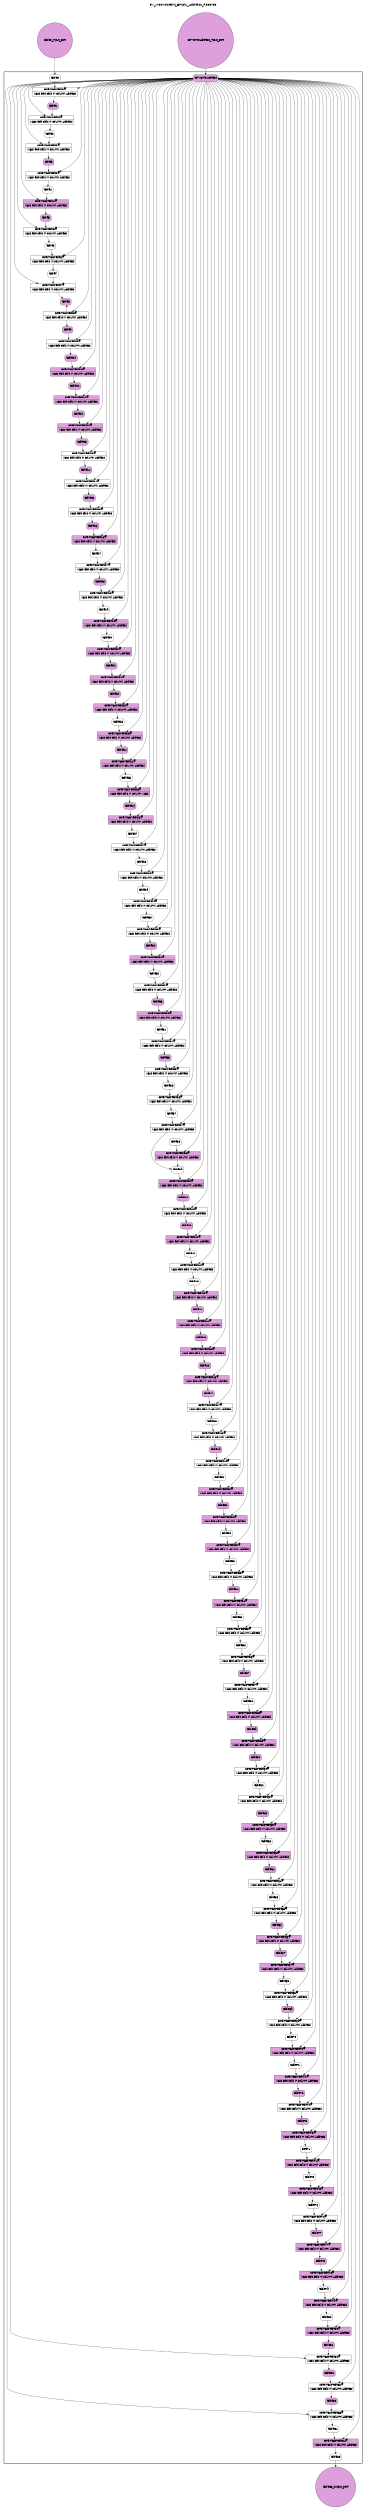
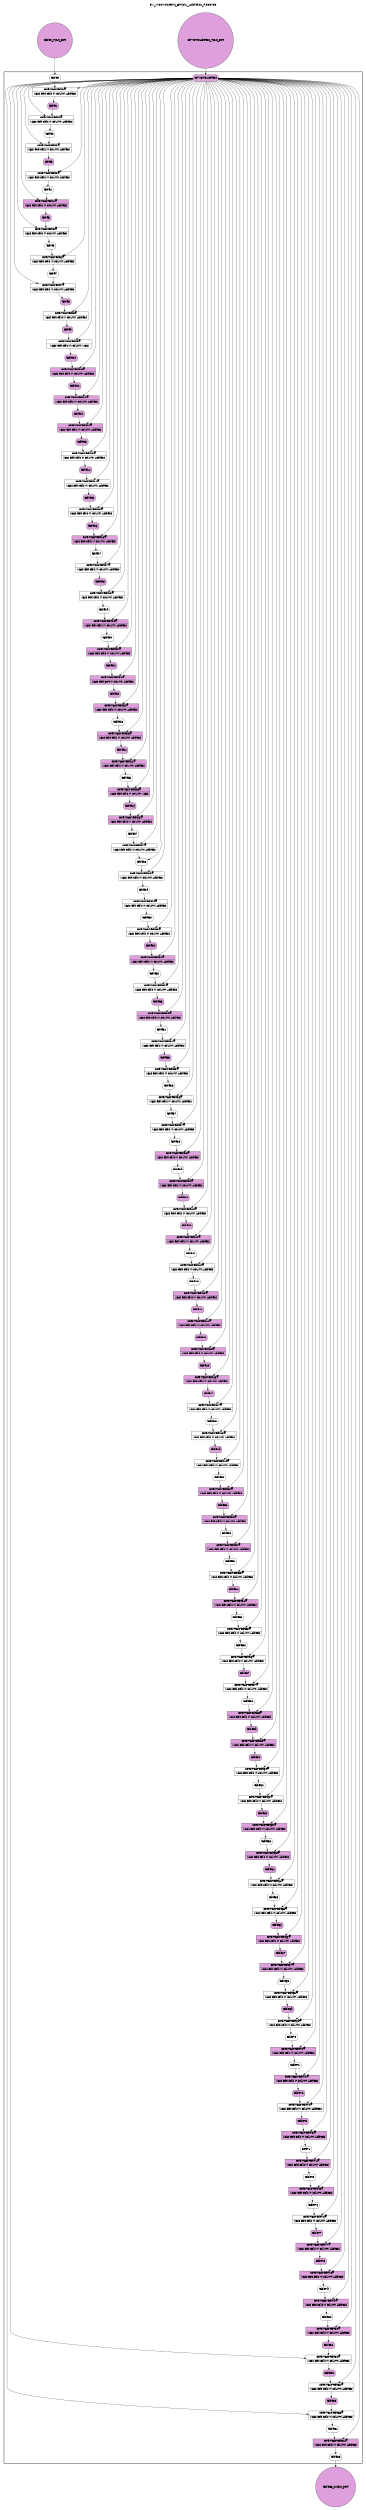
edge "core/mass-edit8#" -> "table8": reversed
node "core/mass-edit9#": text "Mass edit cells in column Address" -> "Mass edit cells in column Mass"
edge "col-name:Address" -> "core/mass-edit29#": now "col-name:Address" -> "table28"
node "core/mass-edit21#": text "Mass edit cells in column Address" -> "Mass edit port in column Address"
edge "core/mass-edit37#" -> "table39": now "core/mass-edit37#" -> "table38"
edge "core/mass-edit61#" -> "table62": added
